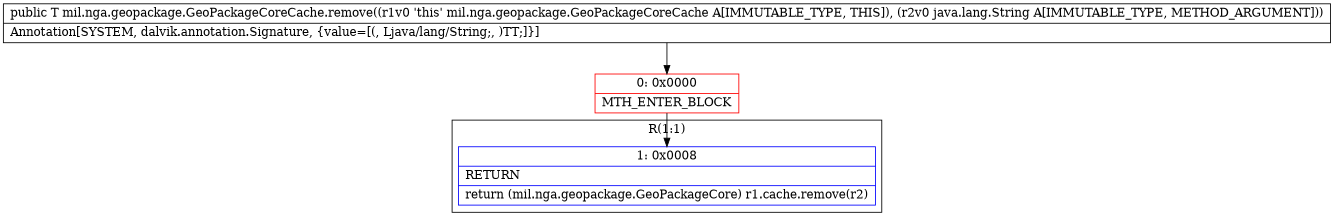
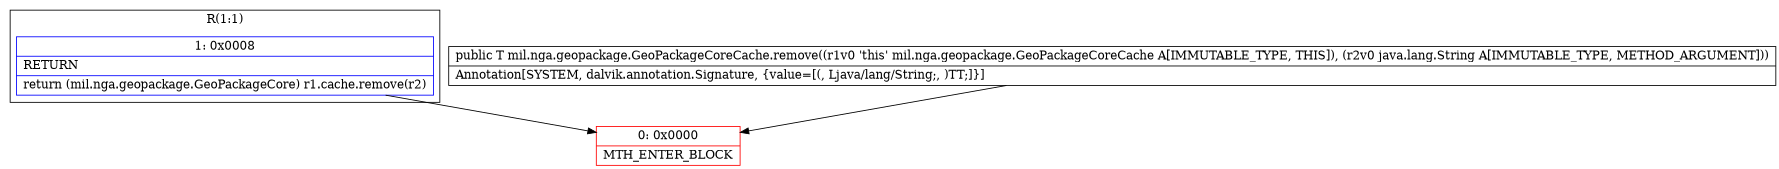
edge "0: 0x0000" -> "1: 0x0008": reversed
